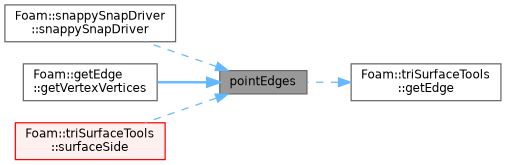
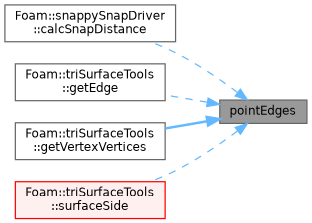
node "Foam::snappySnapDriver ::snappySnapDriver": label "Foam::snappySnapDriver ::snappySnapDriver" -> "Foam::snappySnapDriver ::calcSnapDistance"
node "Foam::getEdge ::getVertexVertices": label "Foam::getEdge ::getVertexVertices" -> "Foam::triSurfaceTools ::getVertexVertices"
edge "pointEdges" -> "Foam::triSurfaceTools ::getEdge": reversed
